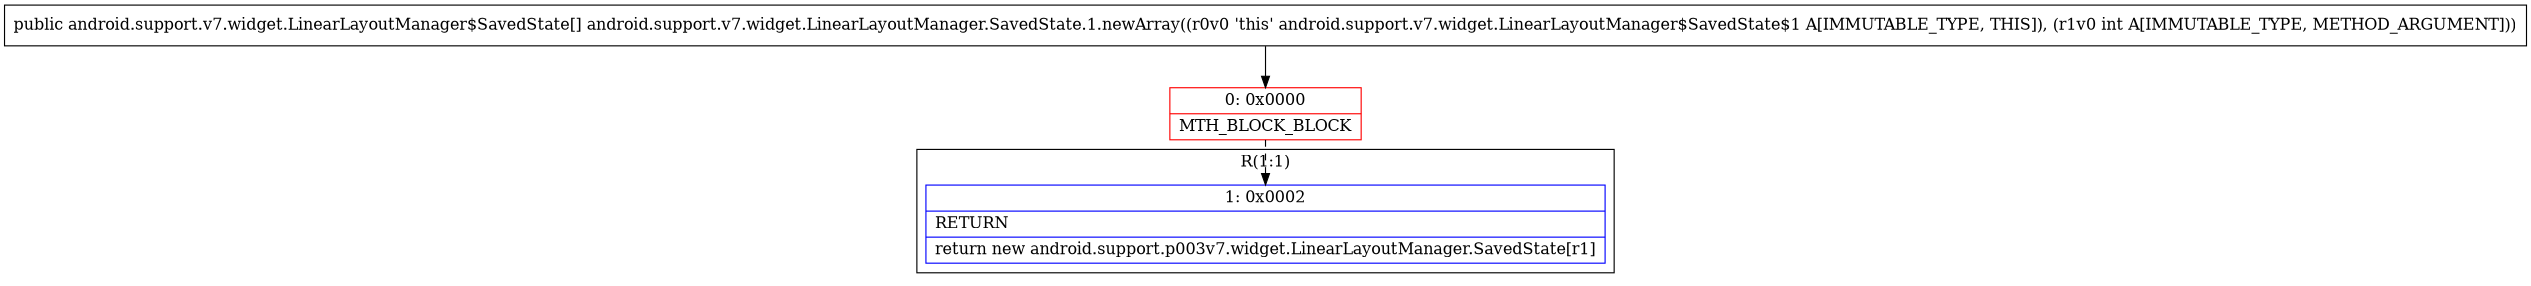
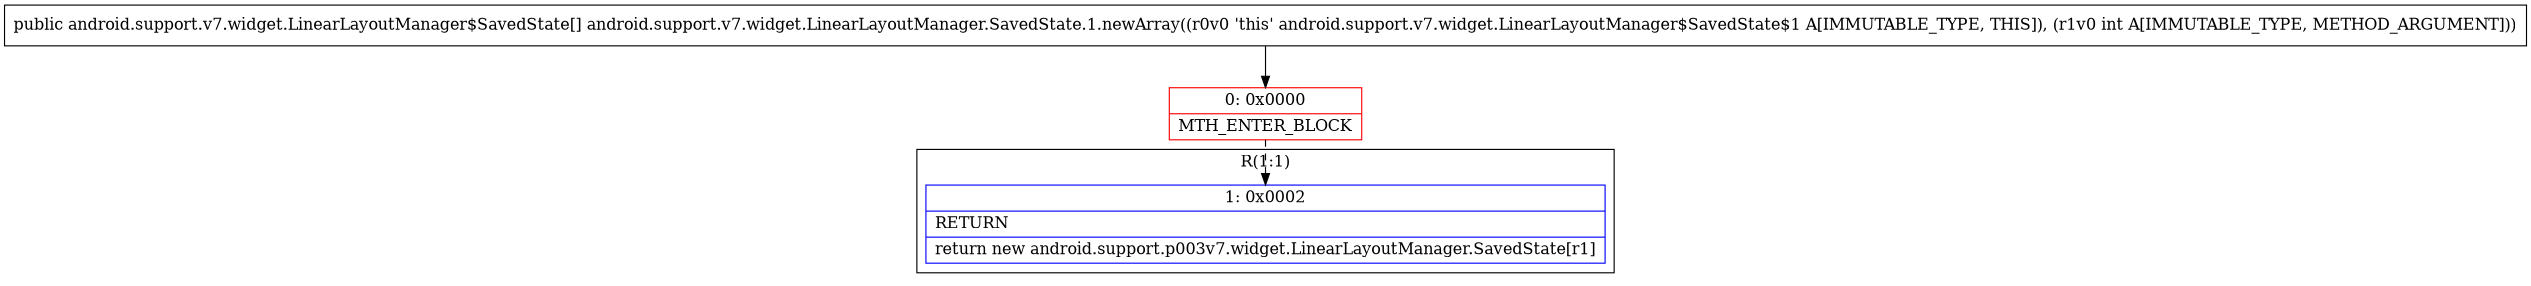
node "0: 0x0000": text "MTH_BLOCK_BLOCK" -> "MTH_ENTER_BLOCK"
